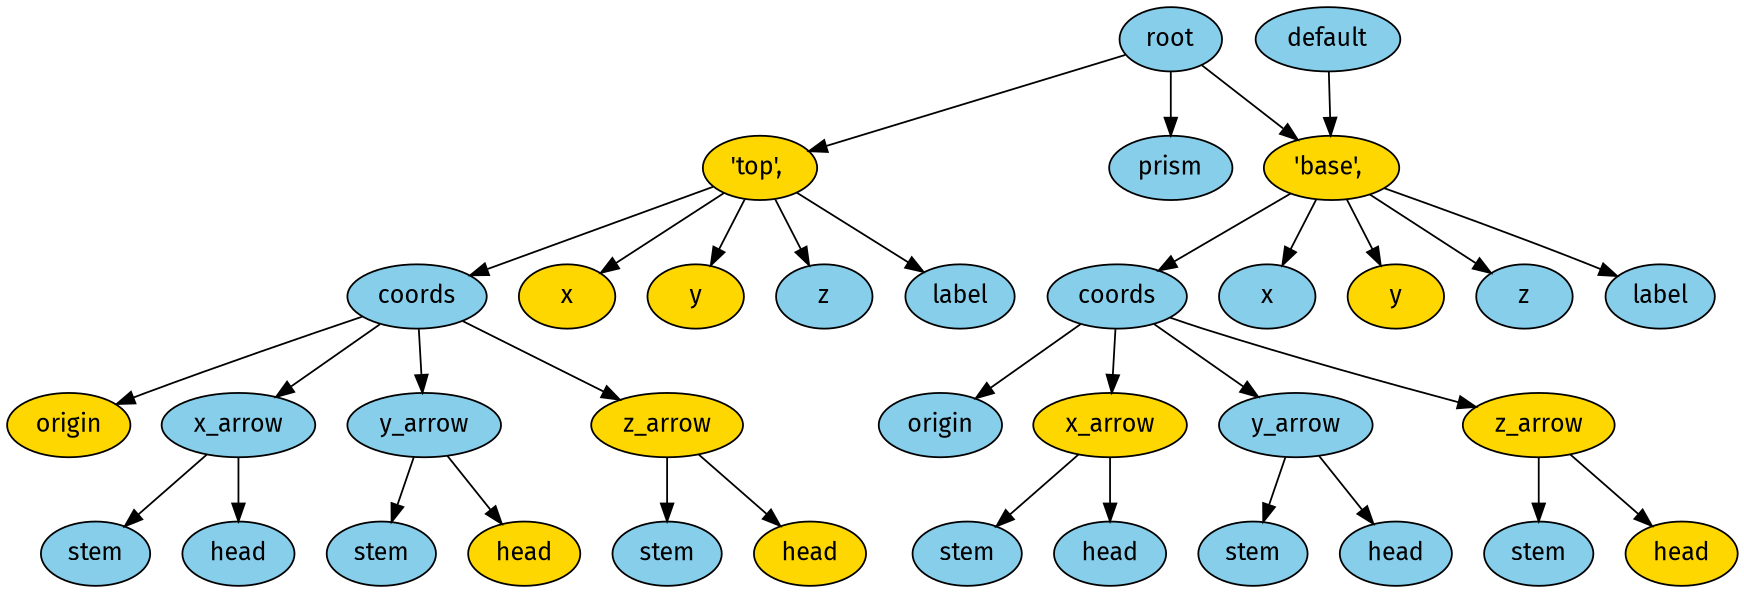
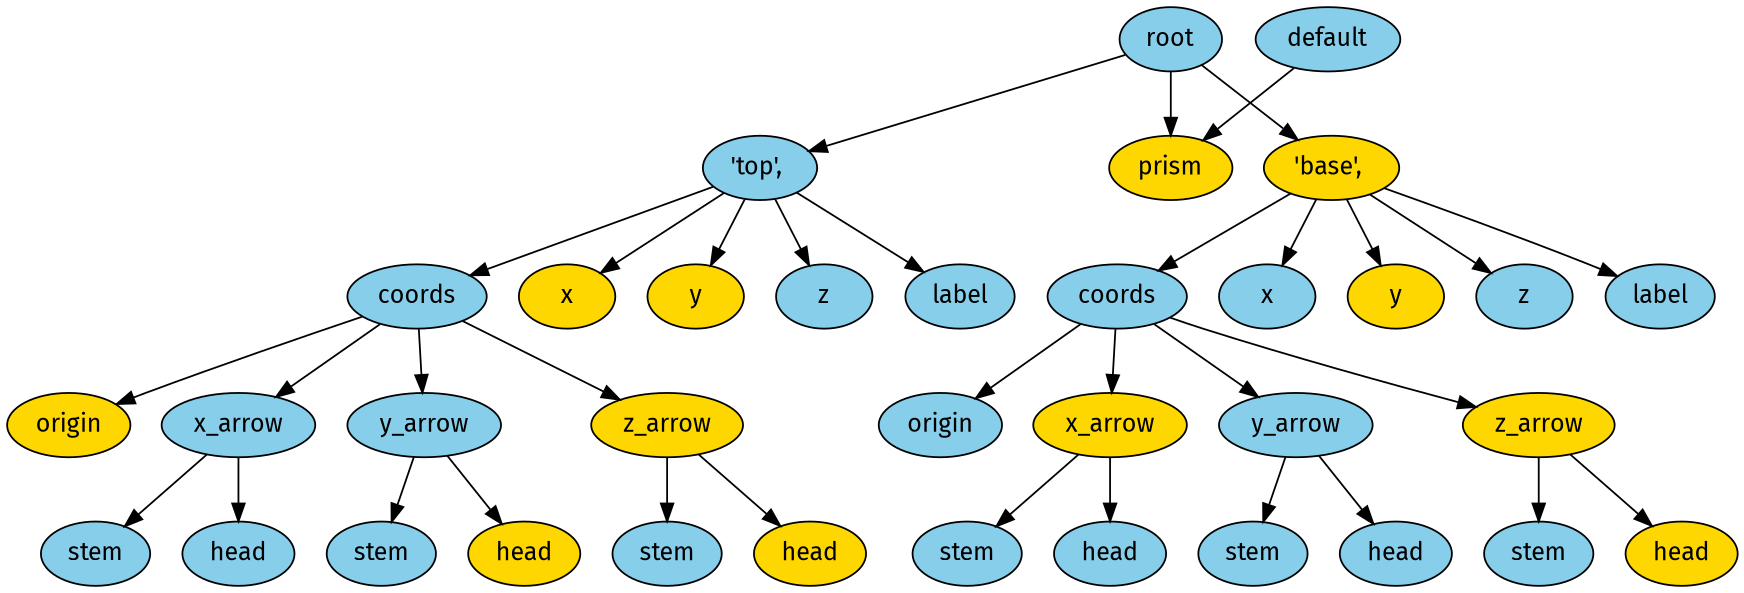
edge "default" -> "'base',": now "default" -> "prism"
node "'top',": fillcolor gold -> skyblue
node "prism": fillcolor skyblue -> gold
